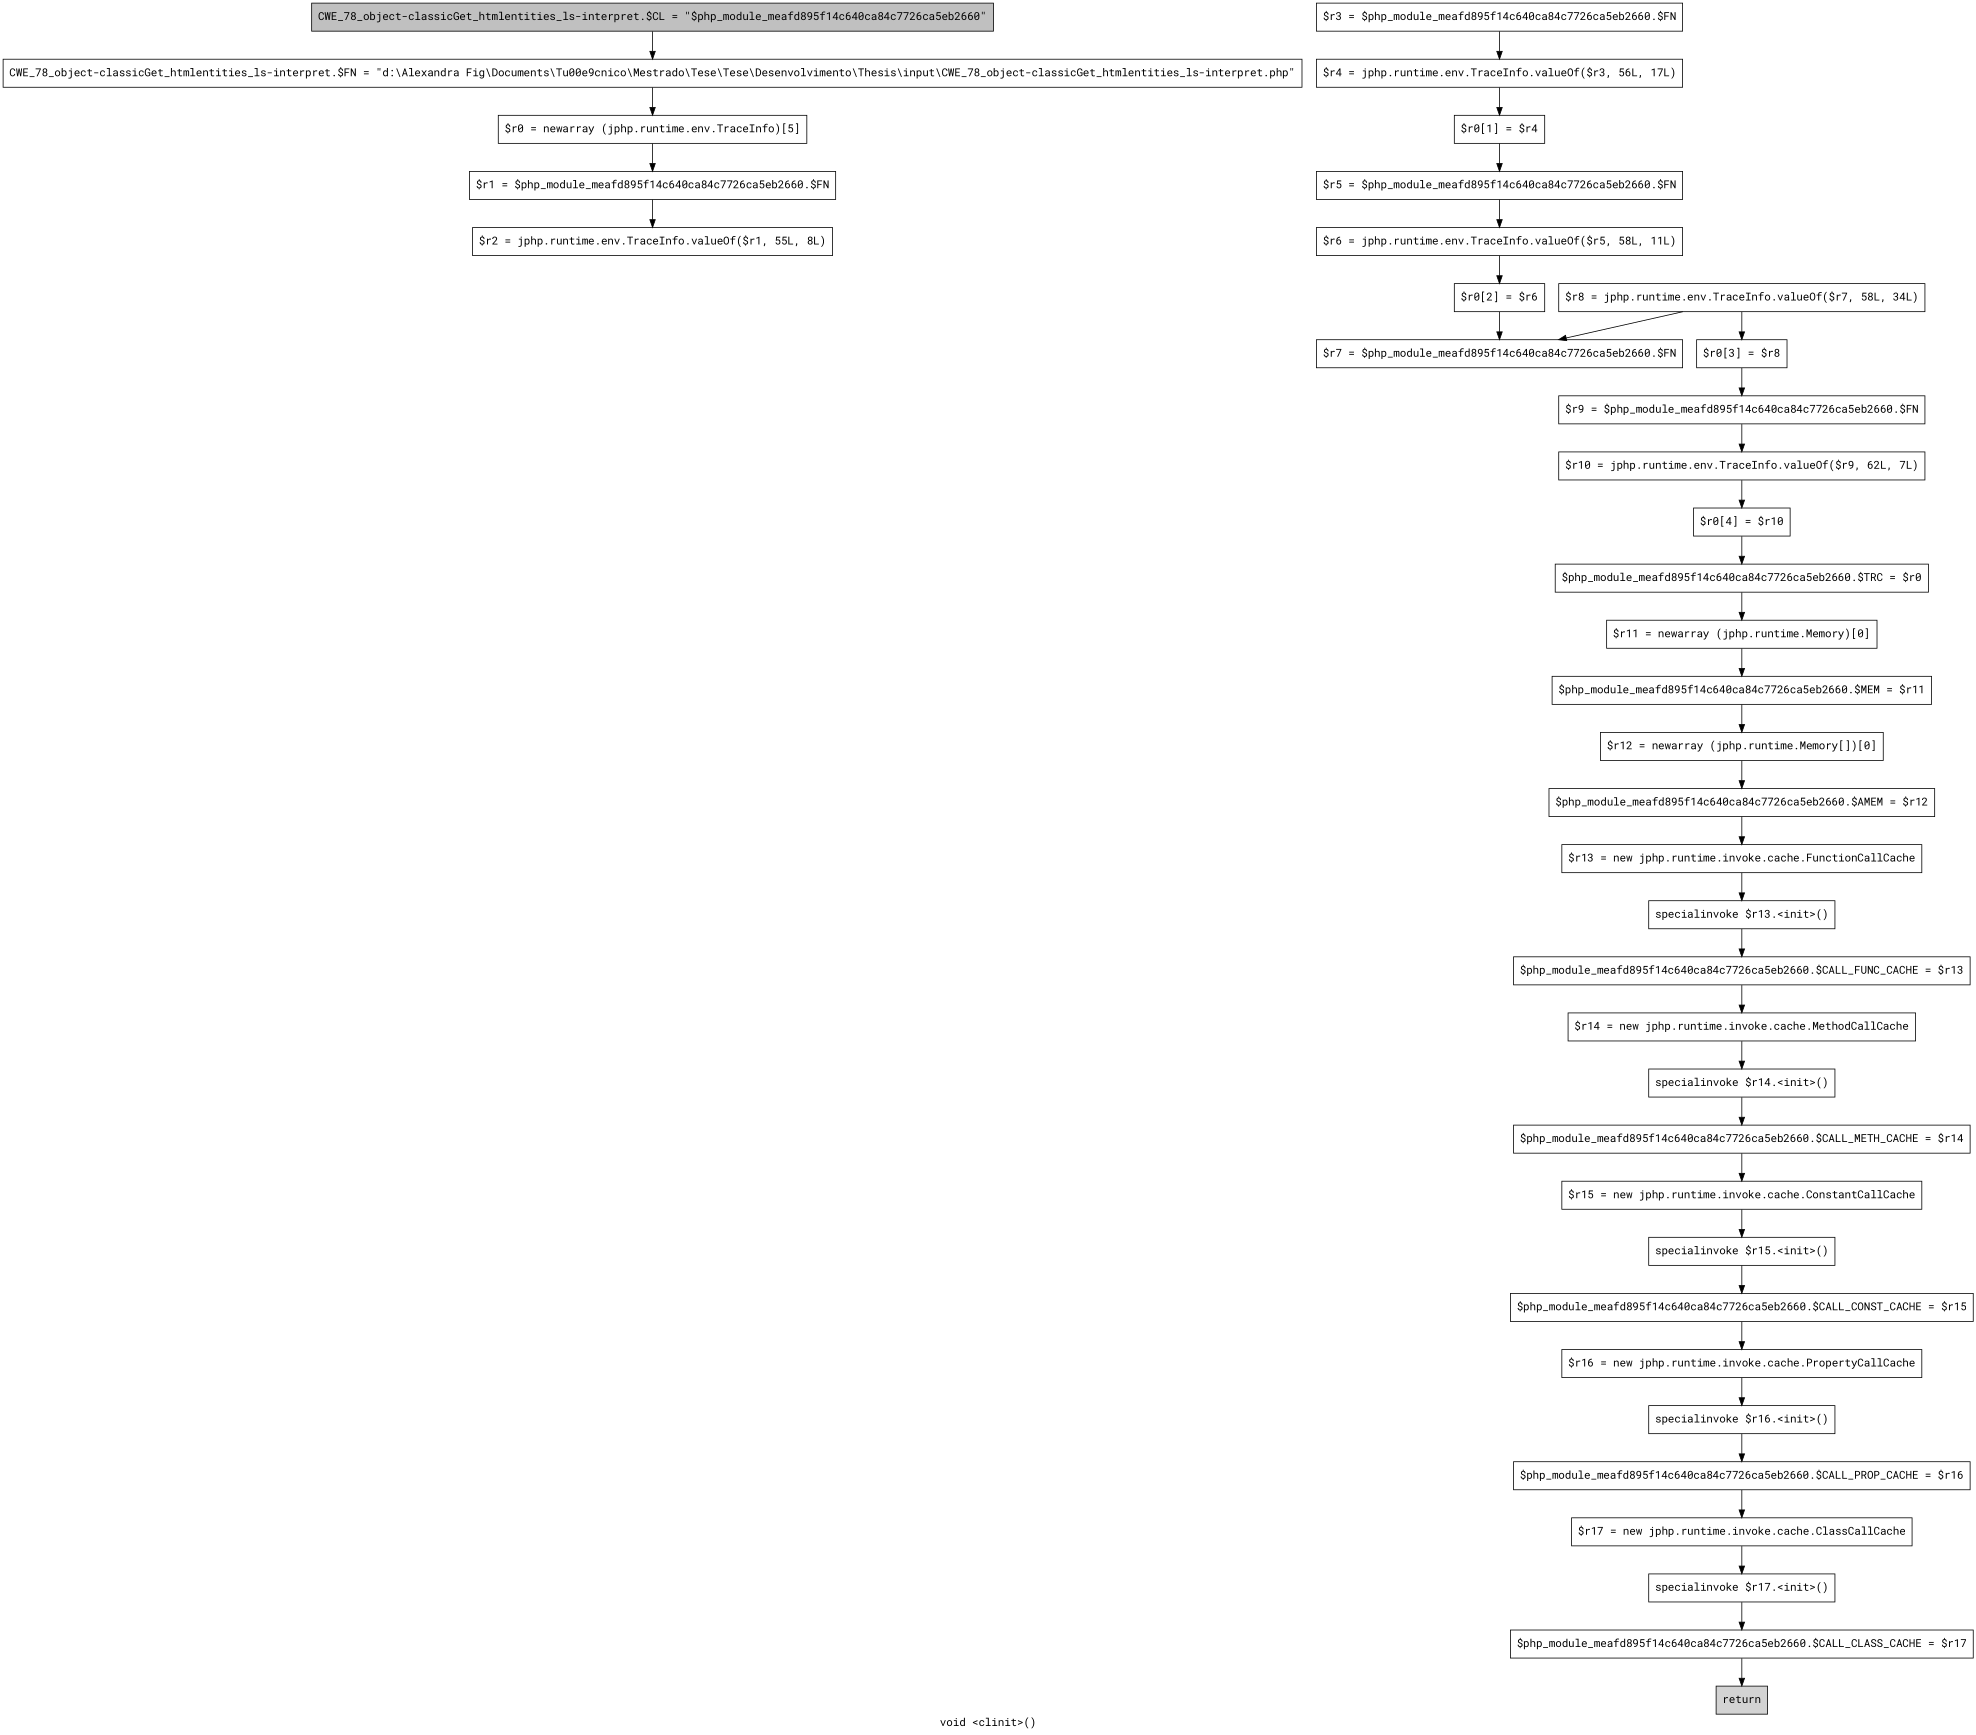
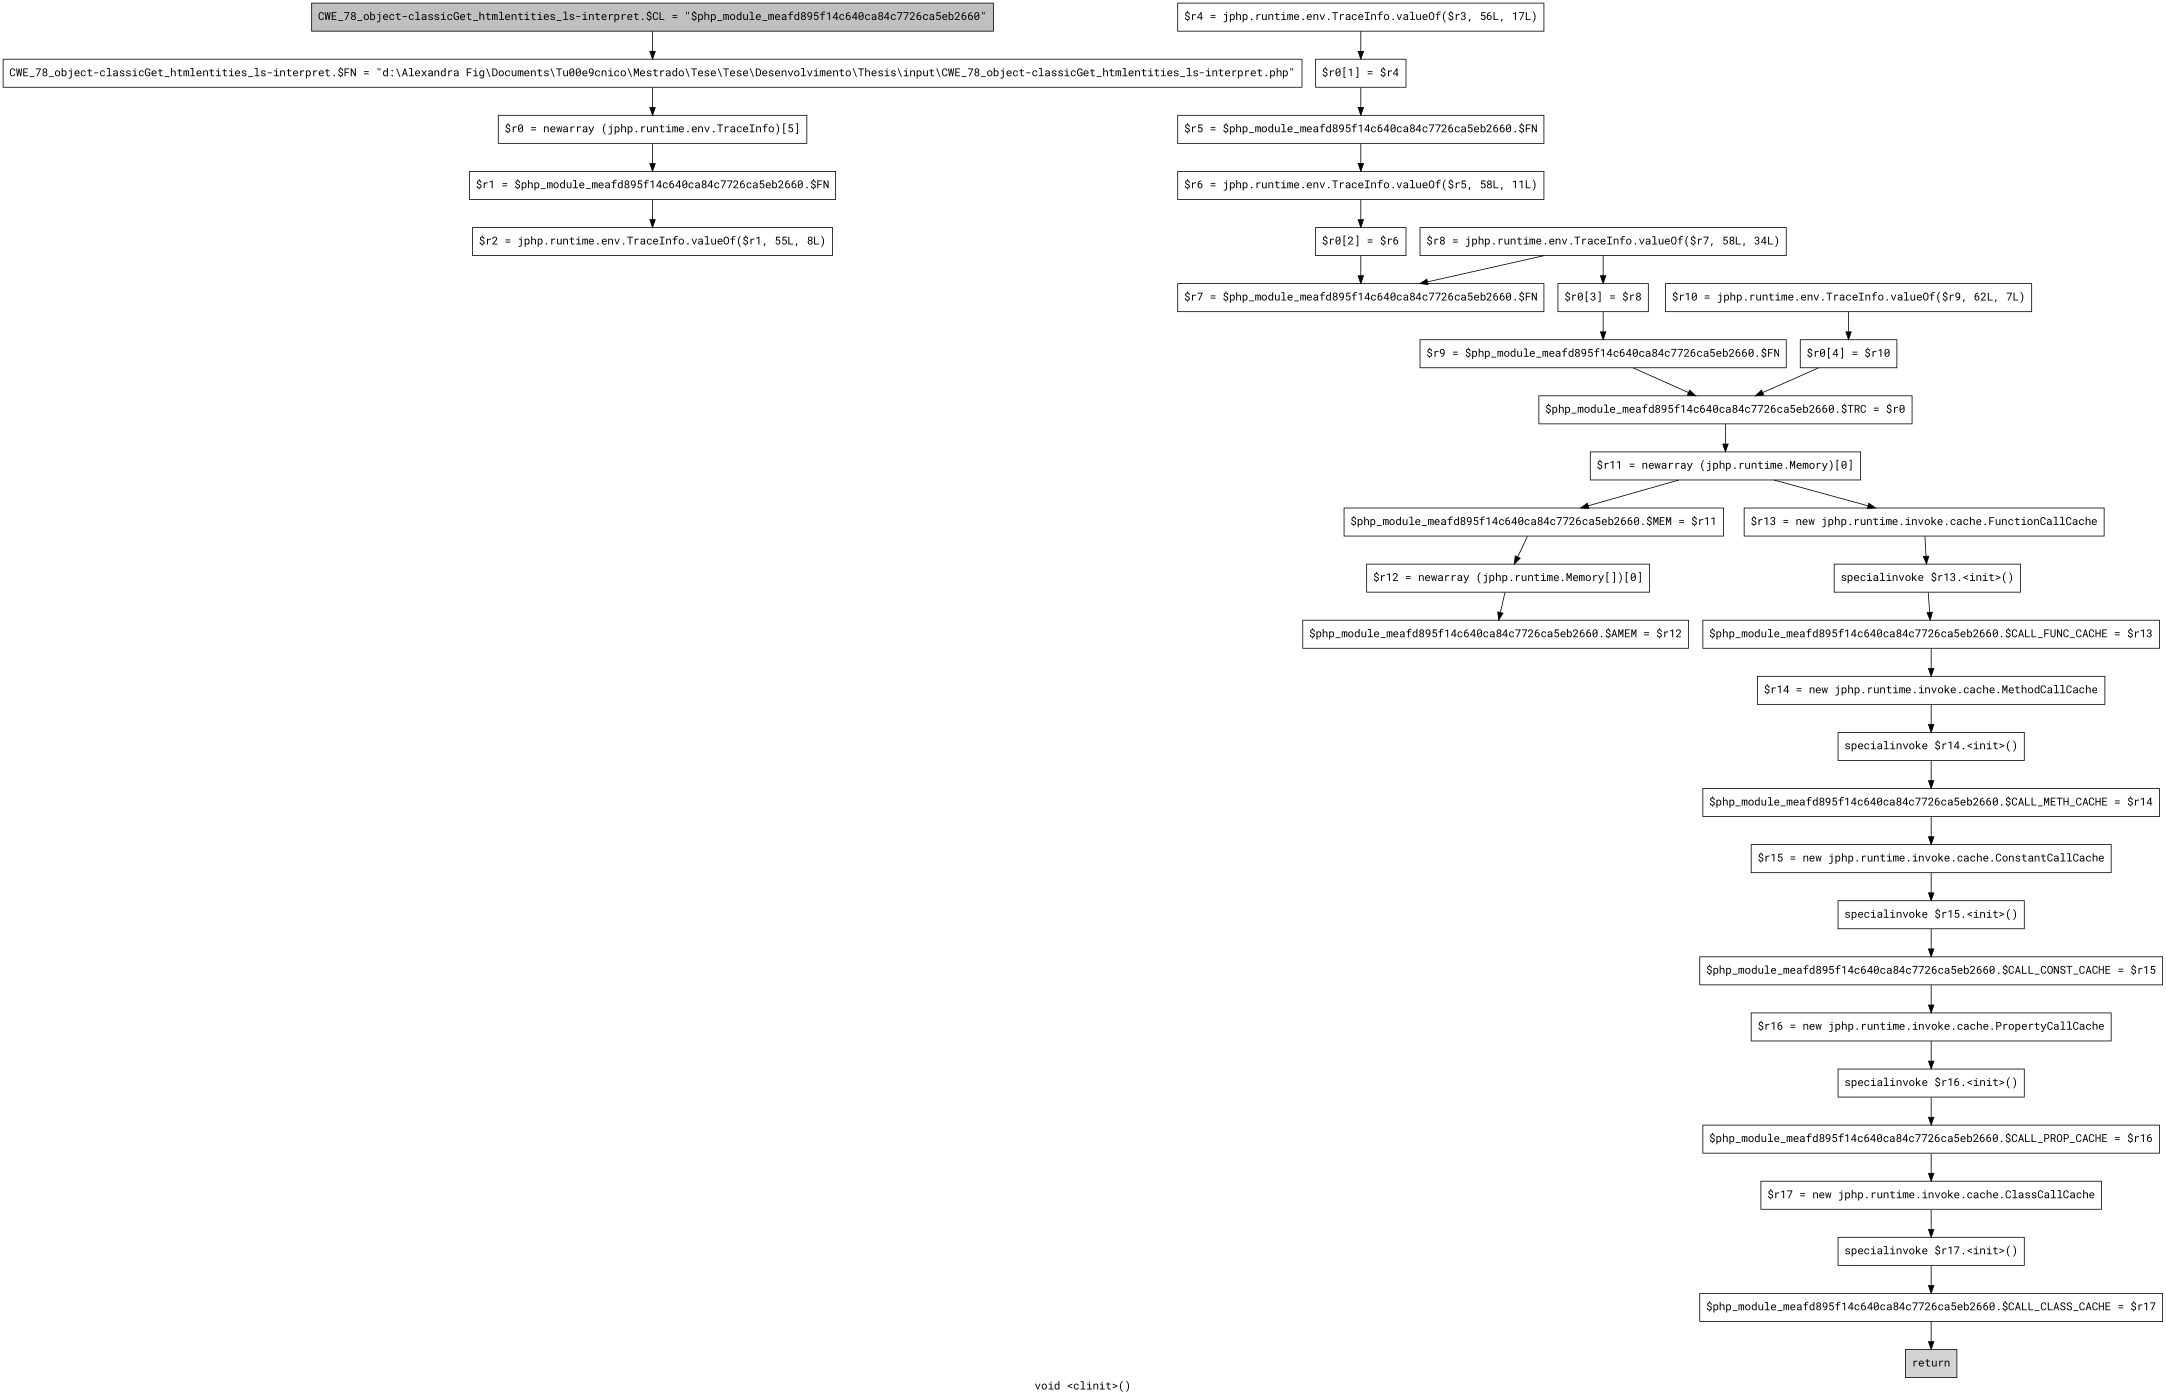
node "$r3 = $php_module_meafd895f14c640ca84c7726ca5eb2660.$FN": removed
edge "$r9 = $php_module_meafd895f14c640ca84c7726ca5eb2660.$FN" -> "$r10 = jphp.runtime.env.TraceInfo.valueOf($r9, 62L, 7L)": now "$r9 = $php_module_meafd895f14c640ca84c7726ca5eb2660.$FN" -> "$php_module_meafd895f14c640ca84c7726ca5eb2660.$TRC = $r0"
edge "$php_module_meafd895f14c640ca84c7726ca5eb2660.$AMEM = $r12" -> "$r13 = new jphp.runtime.invoke.cache.FunctionCallCache": now "$r11 = newarray (jphp.runtime.Memory)[0]" -> "$r13 = new jphp.runtime.invoke.cache.FunctionCallCache"
